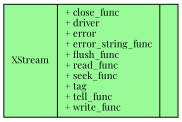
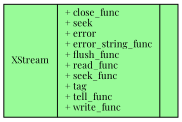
node "XStream": text "+ driver" -> "+ seek"
